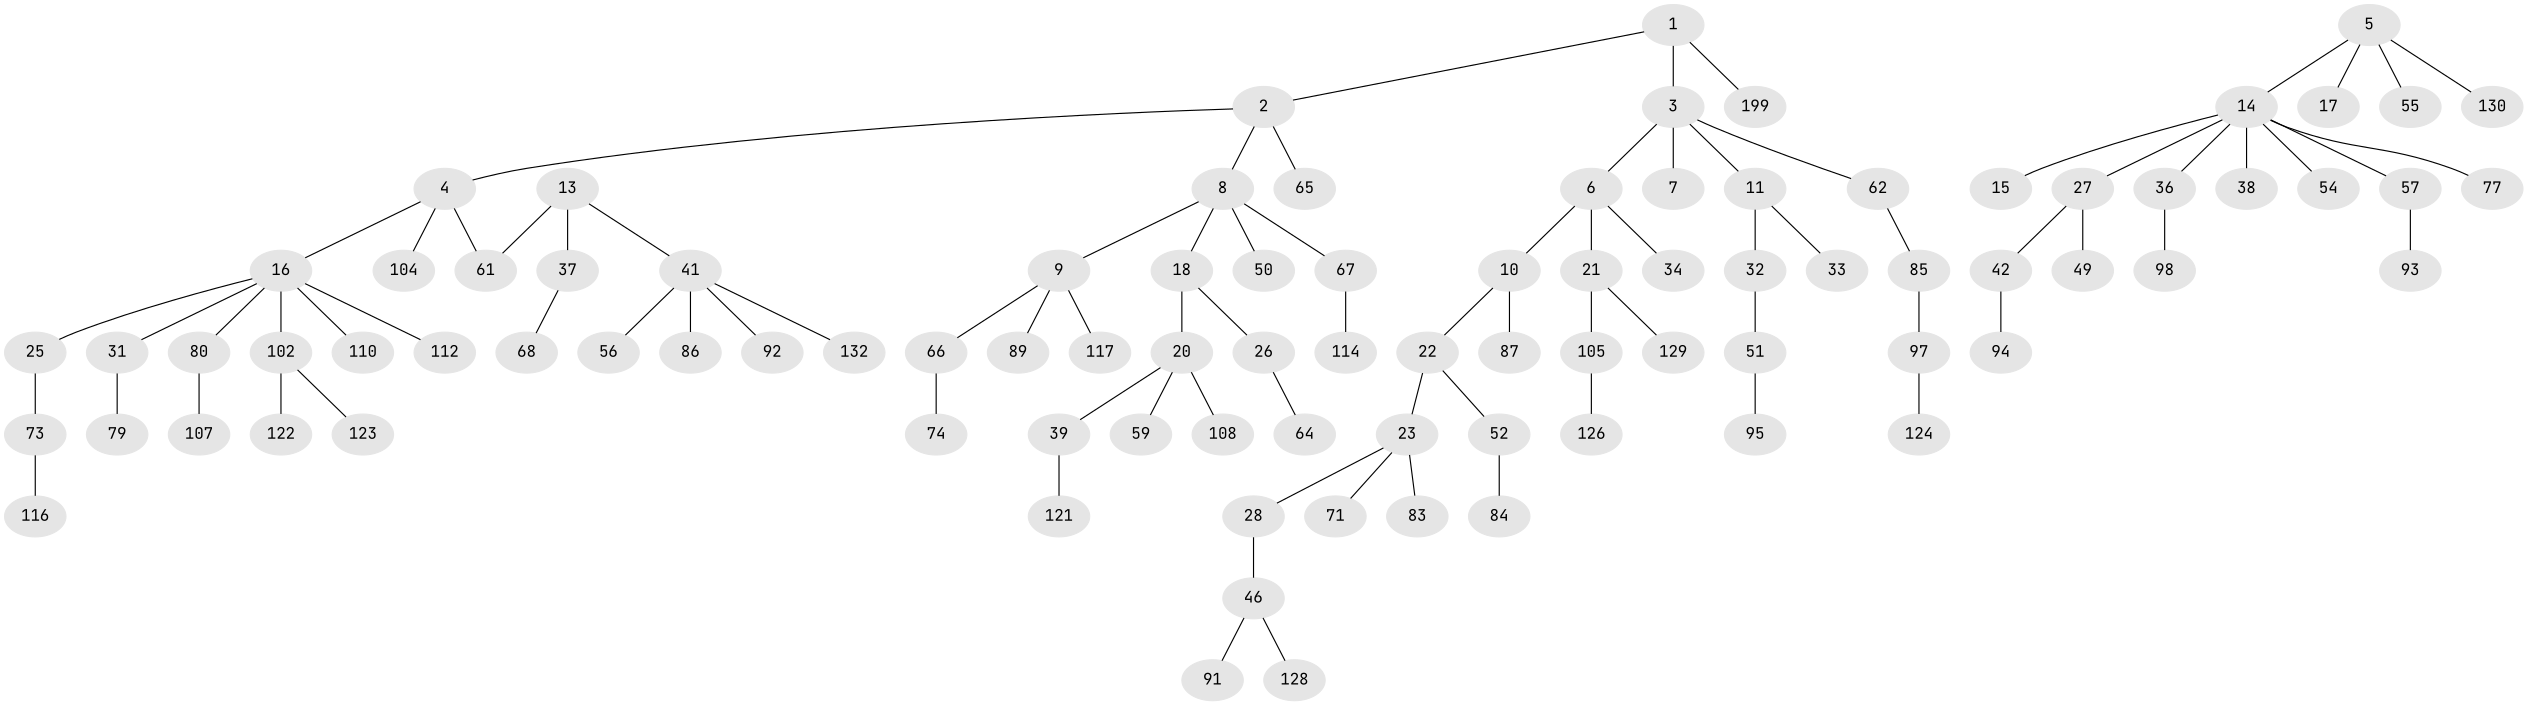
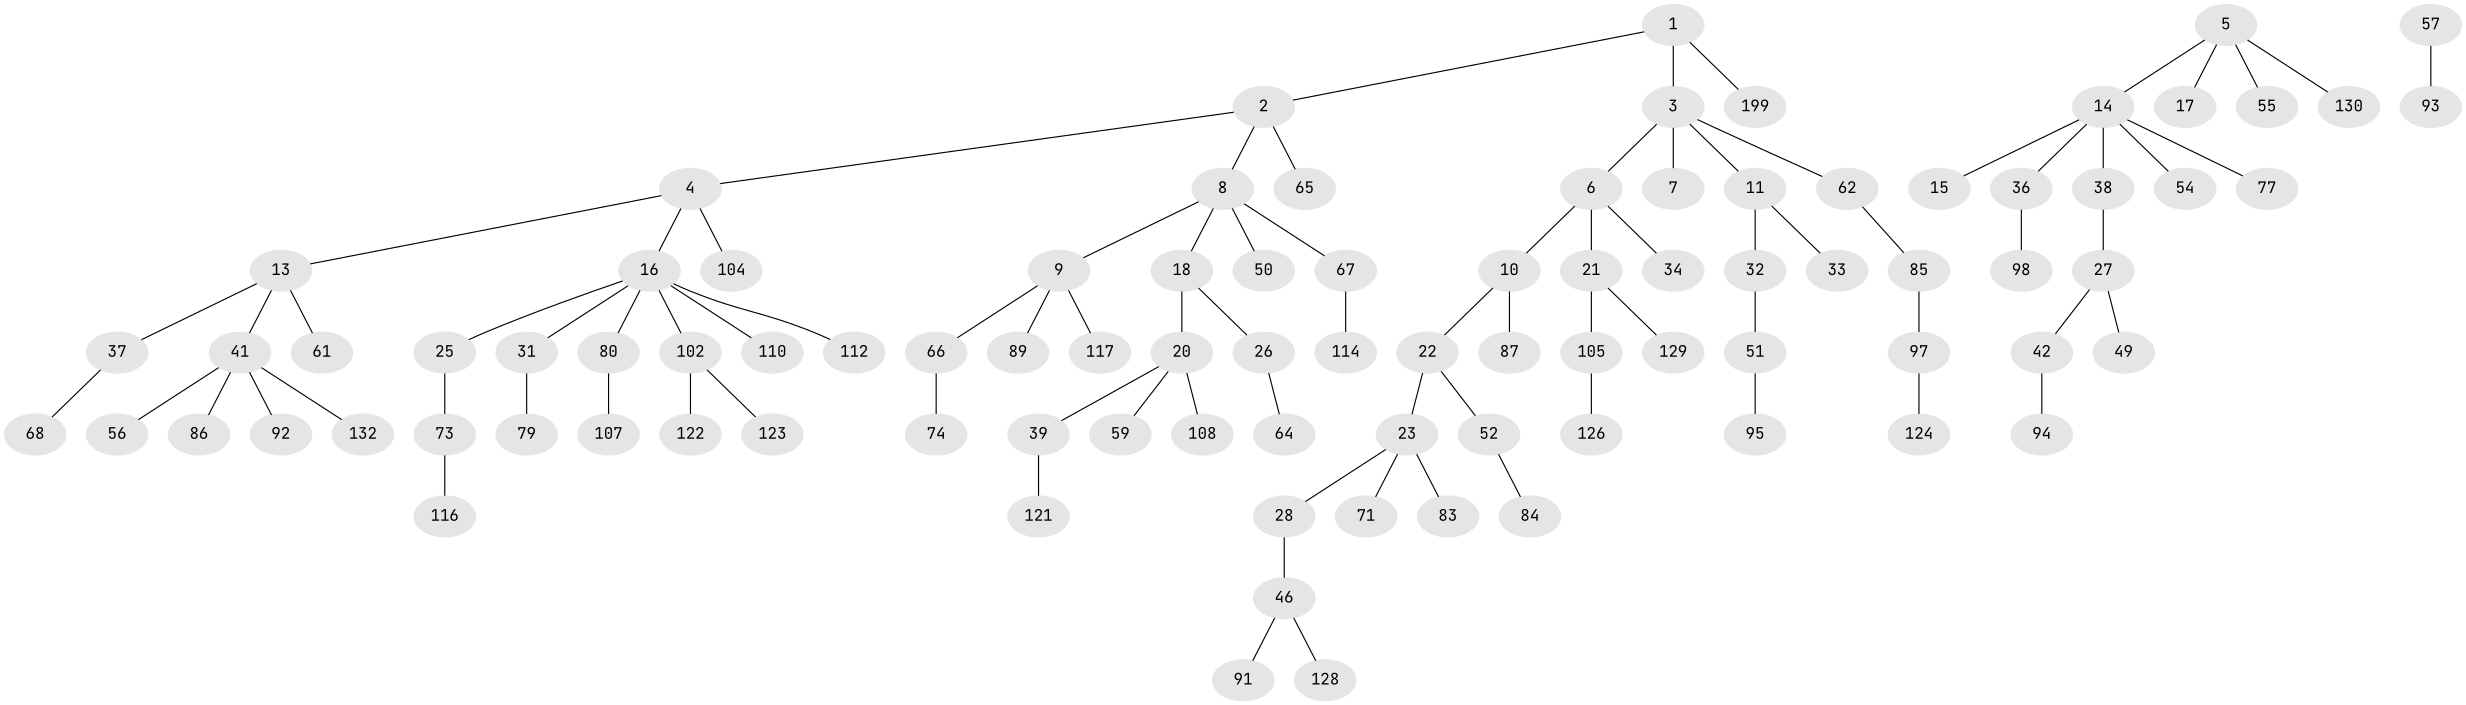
edge "14" -- "27": now "38" -- "27"
edge "14" -- "57": removed
edge "4" -- "61": now "4" -- "13"
